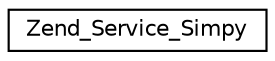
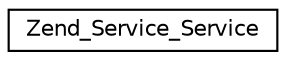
node "Zend_Service_Simpy": label "Zend_Service_Simpy" -> "Zend_Service_Service"
